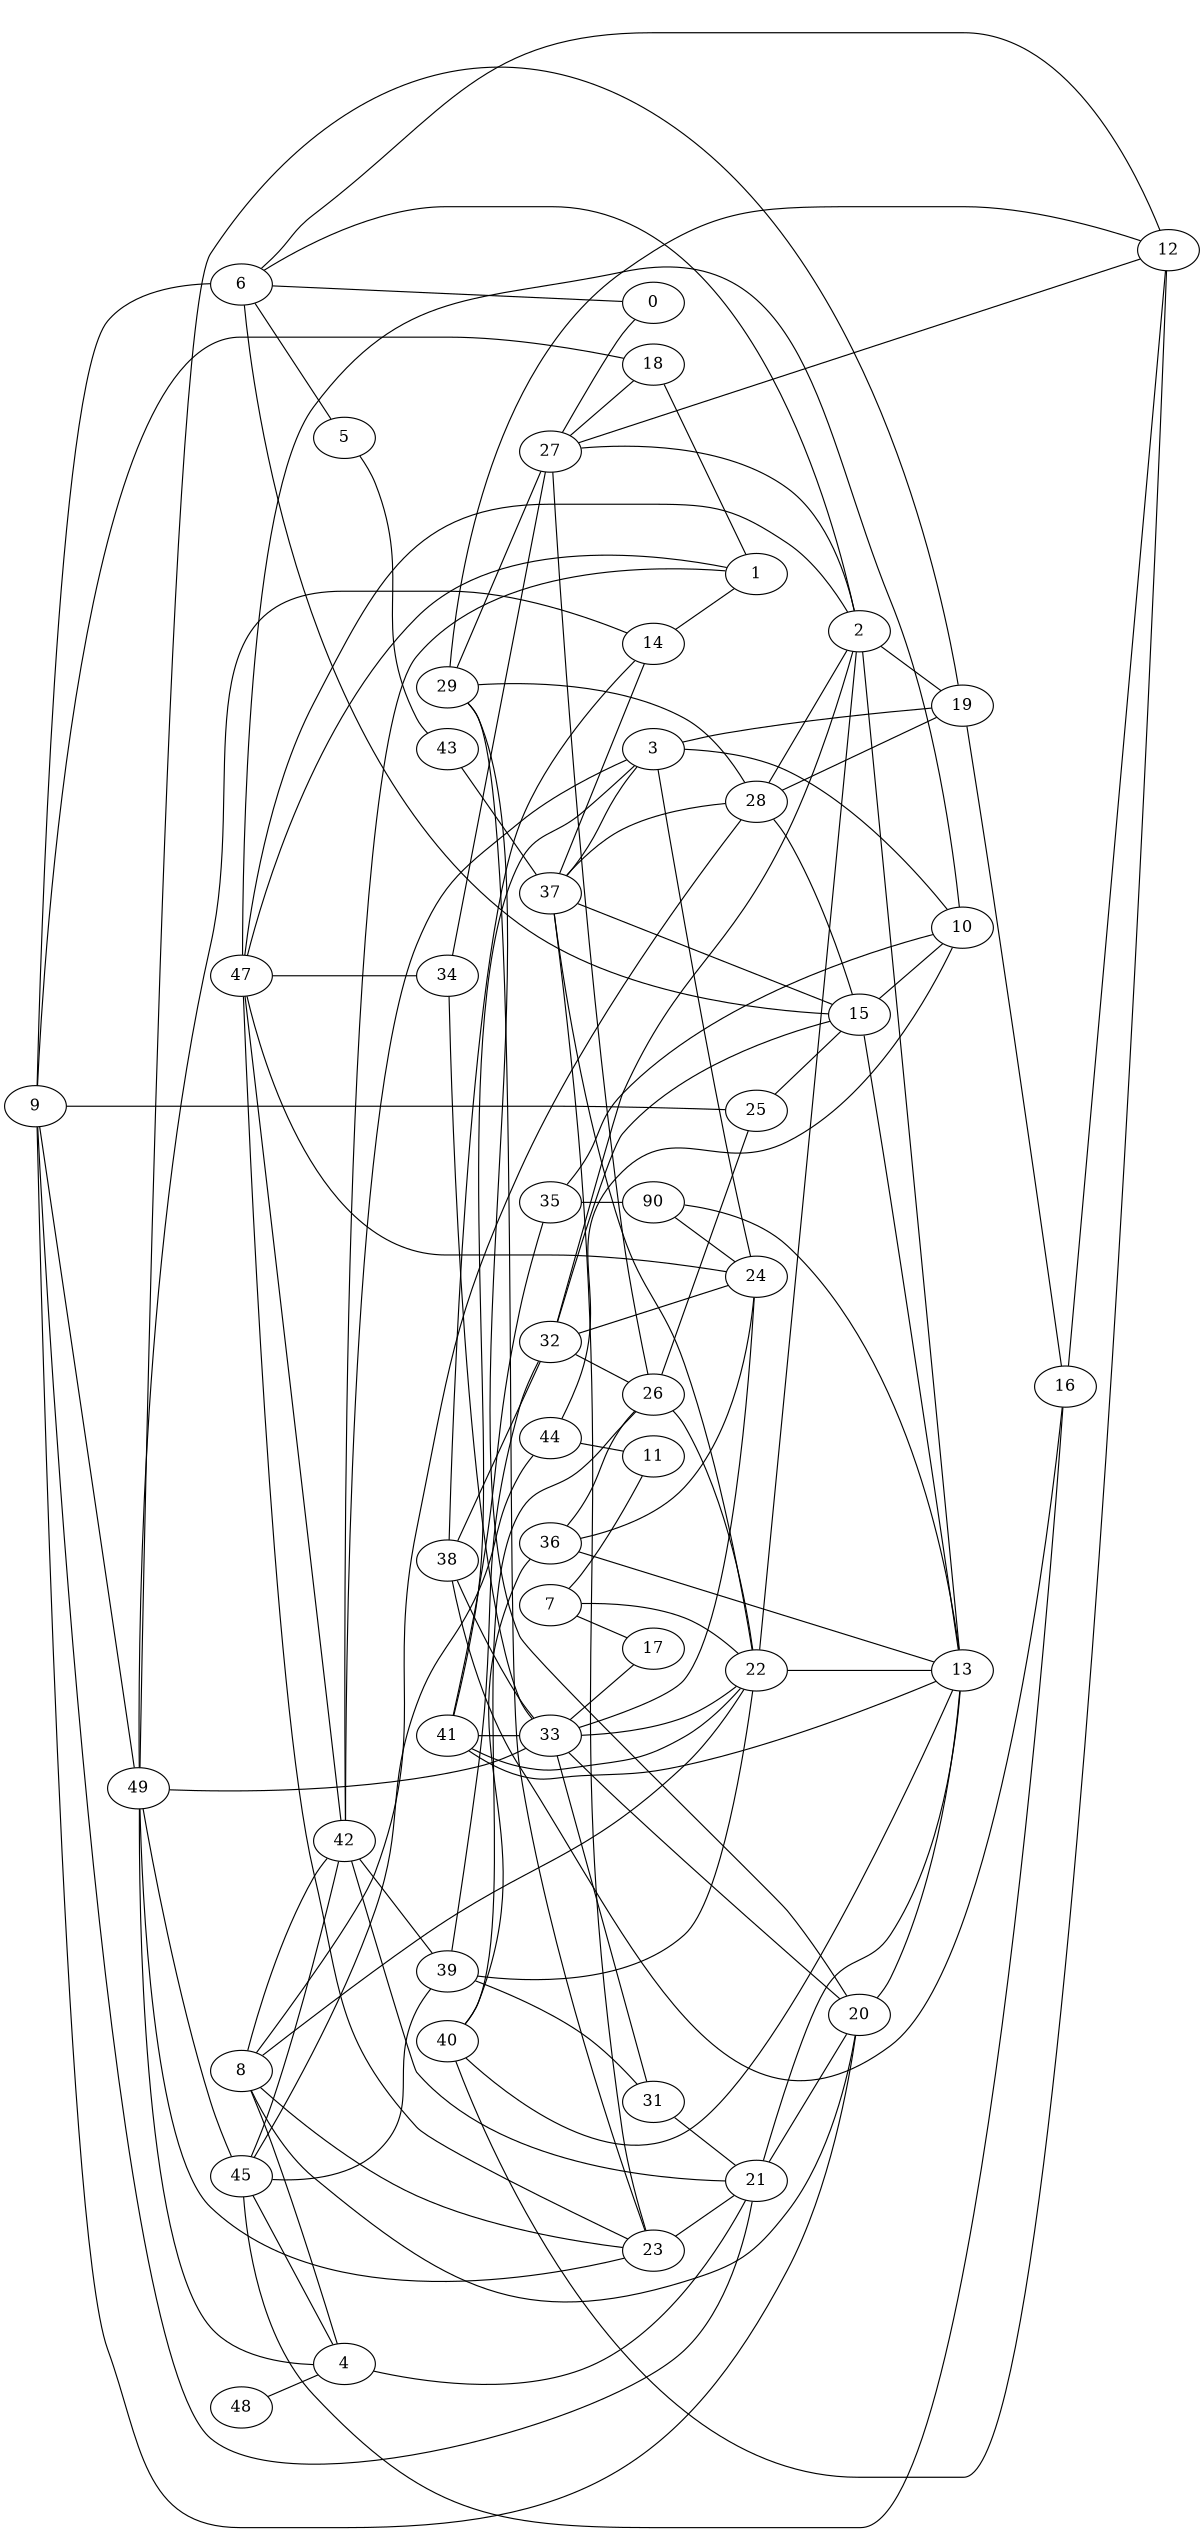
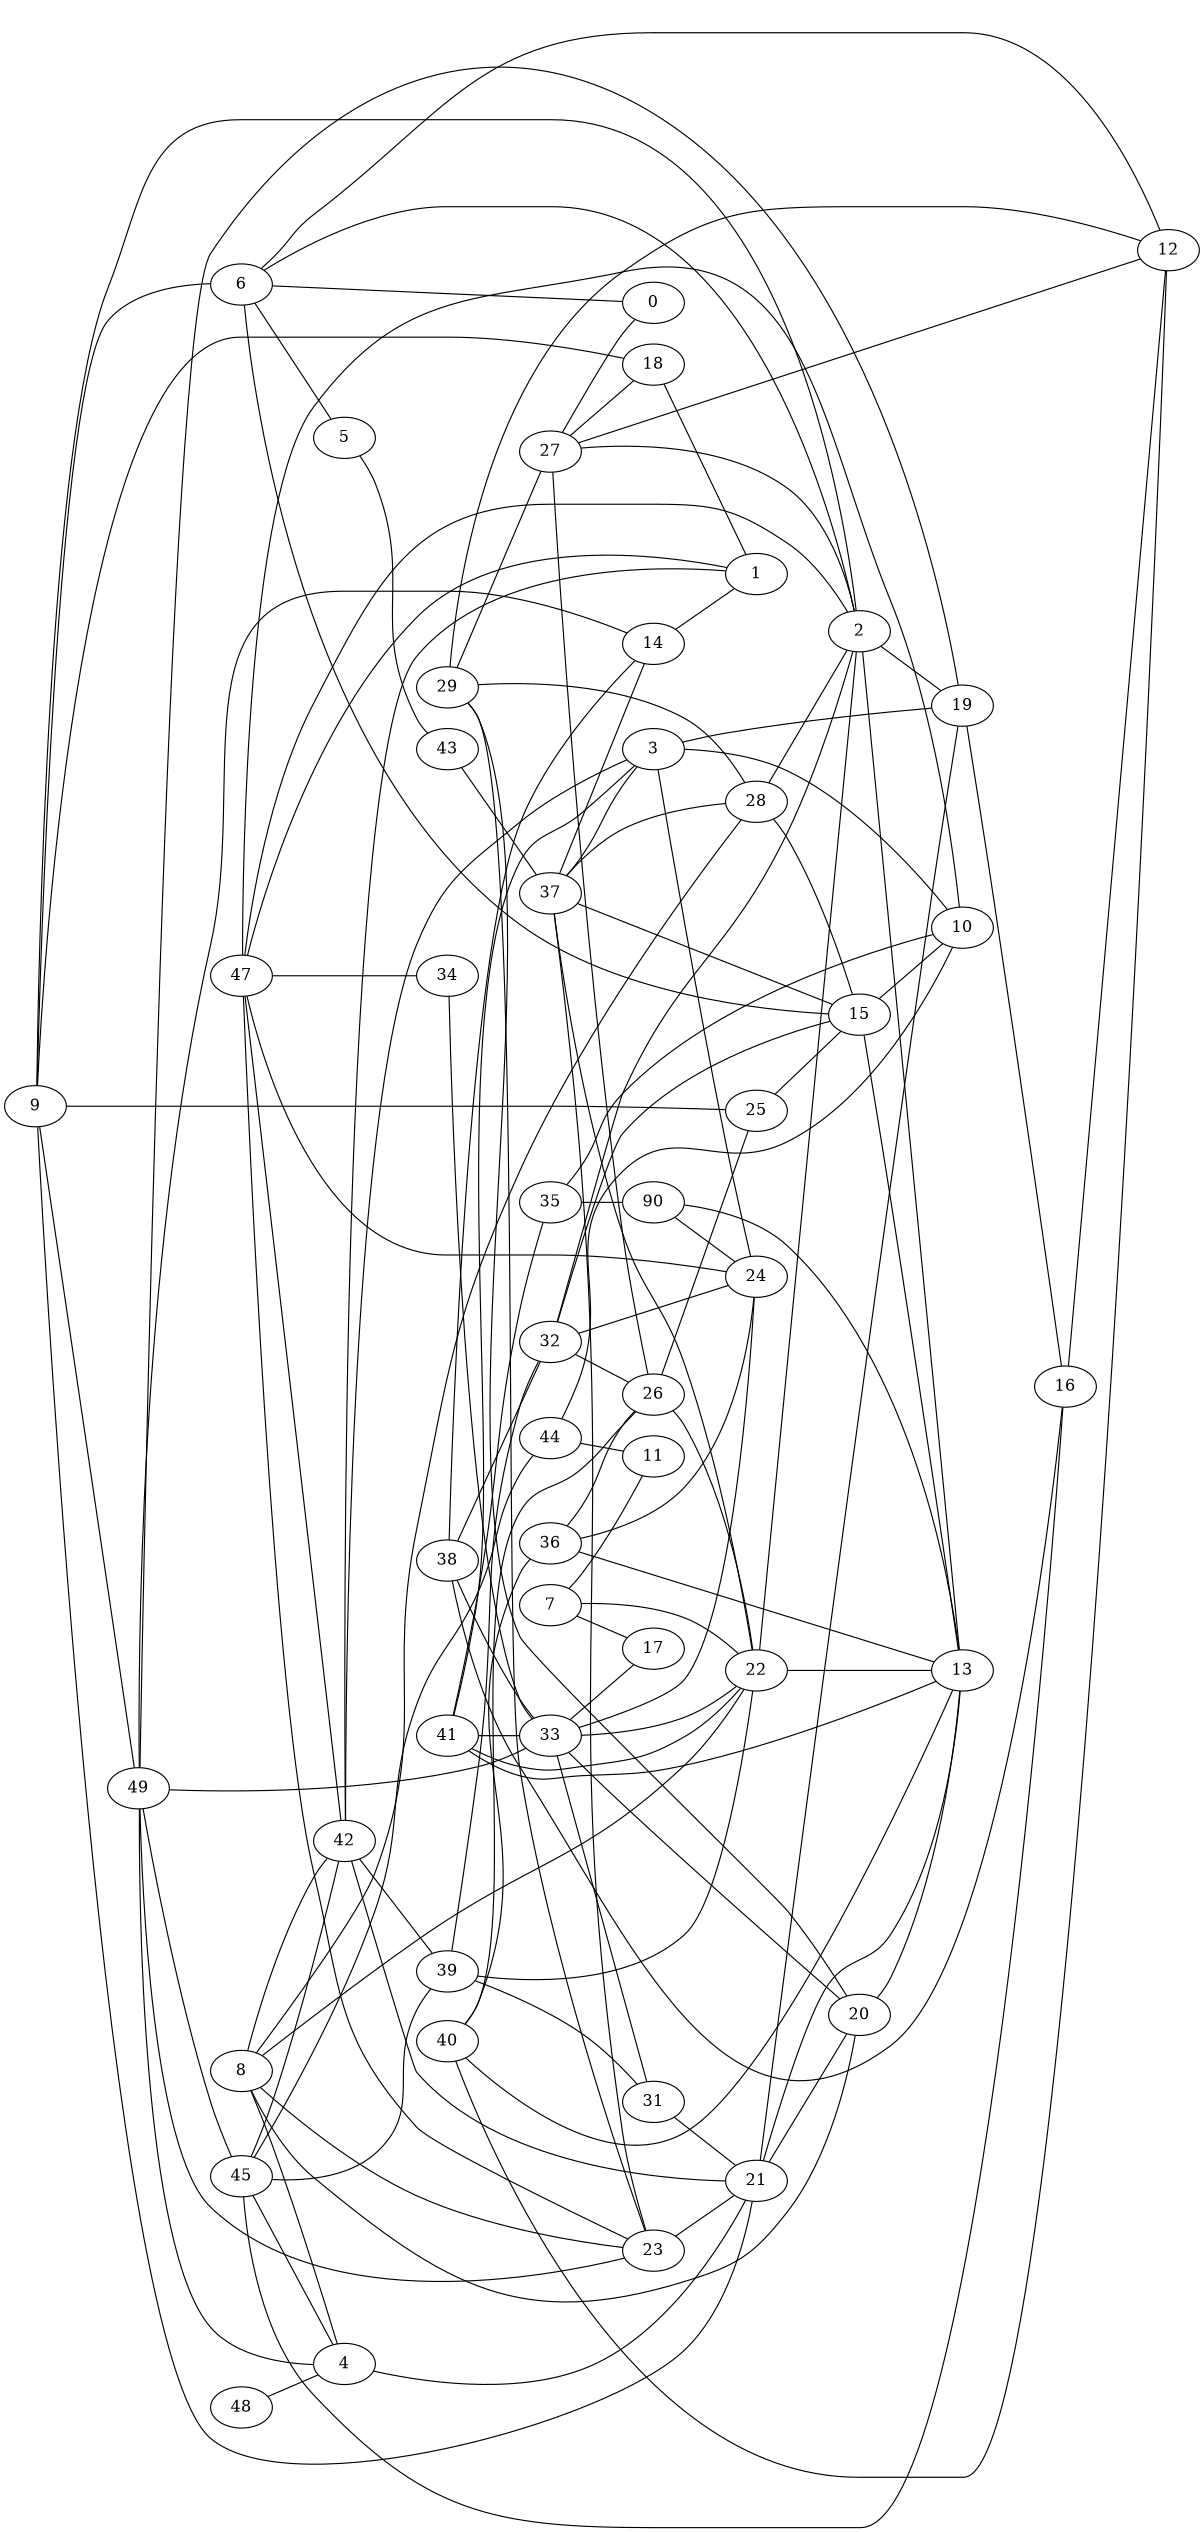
edge "27" -- "34": removed
edge "19" -- "28": now "19" -- "21"
edge "9" -- "20": now "9" -- "2"
